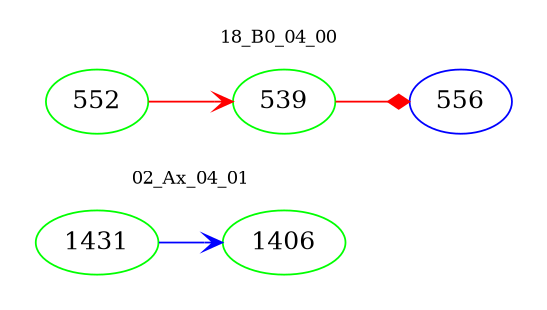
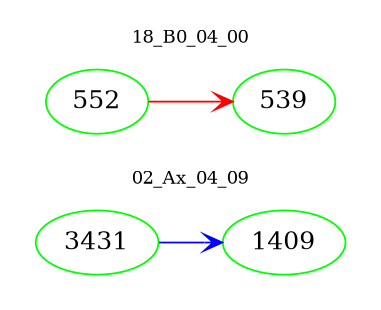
node "556": removed
cluster "02_Ax_04_01": label "02_Ax_04_01" -> "02_Ax_04_09"
node "1431": label "1431" -> "3431"
node "1406": label "1406" -> "1409"
